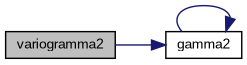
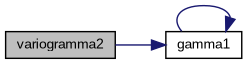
node "gamma2": label "gamma2" -> "gamma1"
